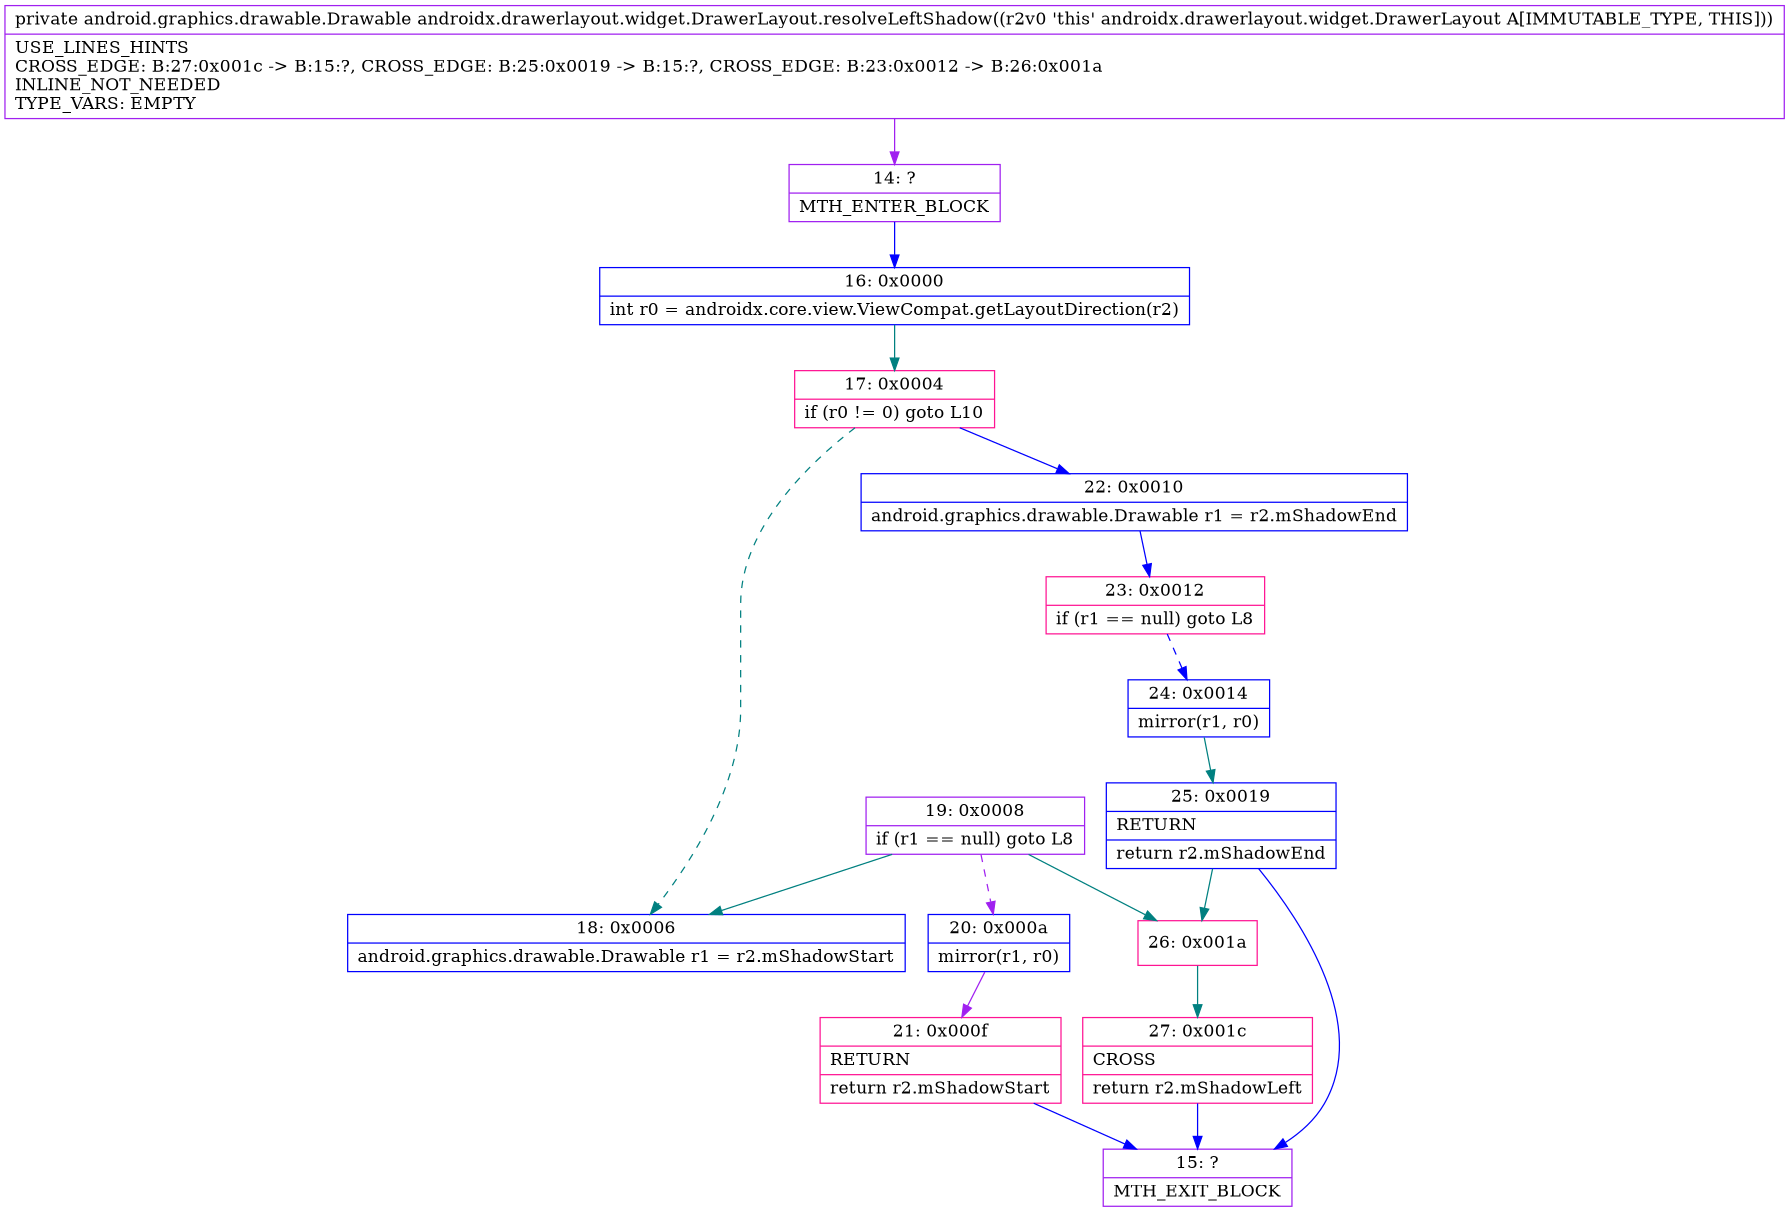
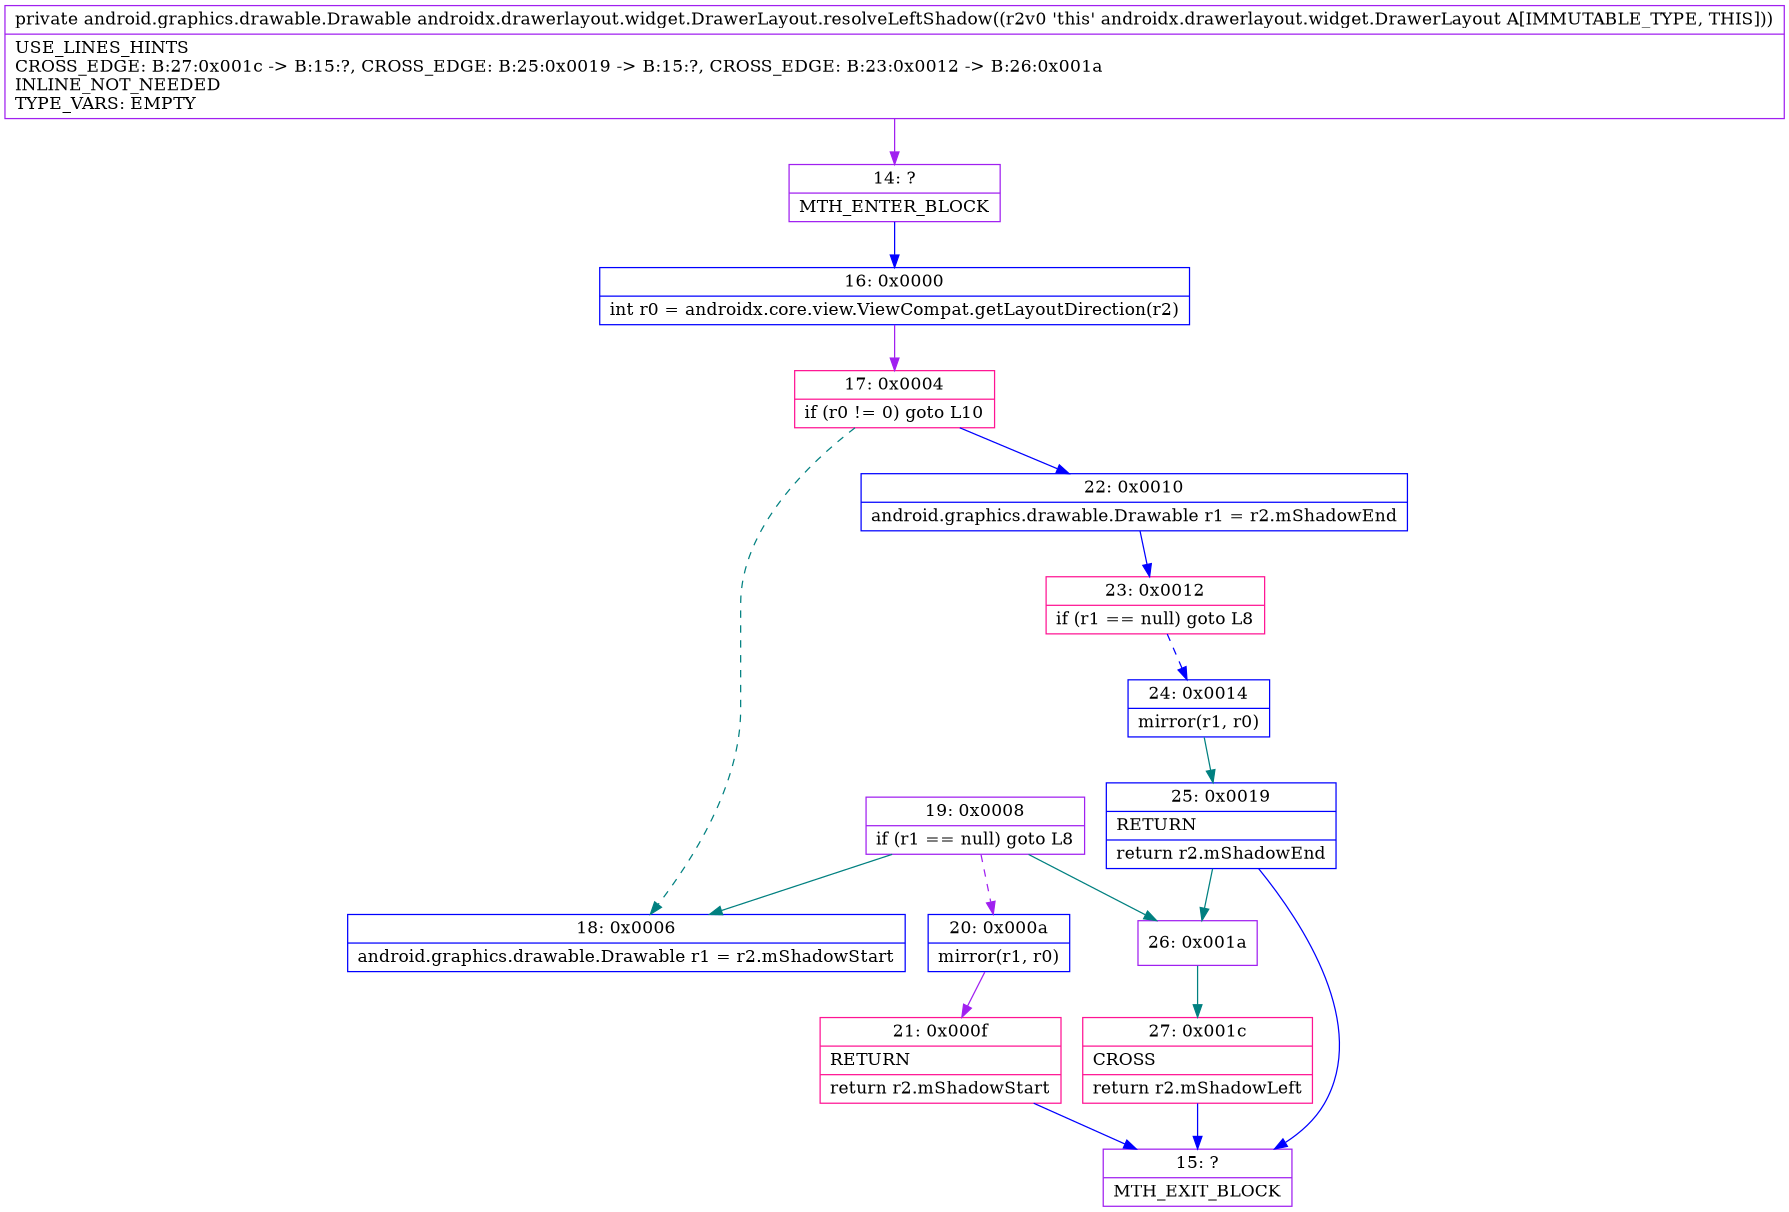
edge "16: 0x0000" -> "17: 0x0004": color teal -> purple
node "26: 0x001a": color deeppink -> purple
